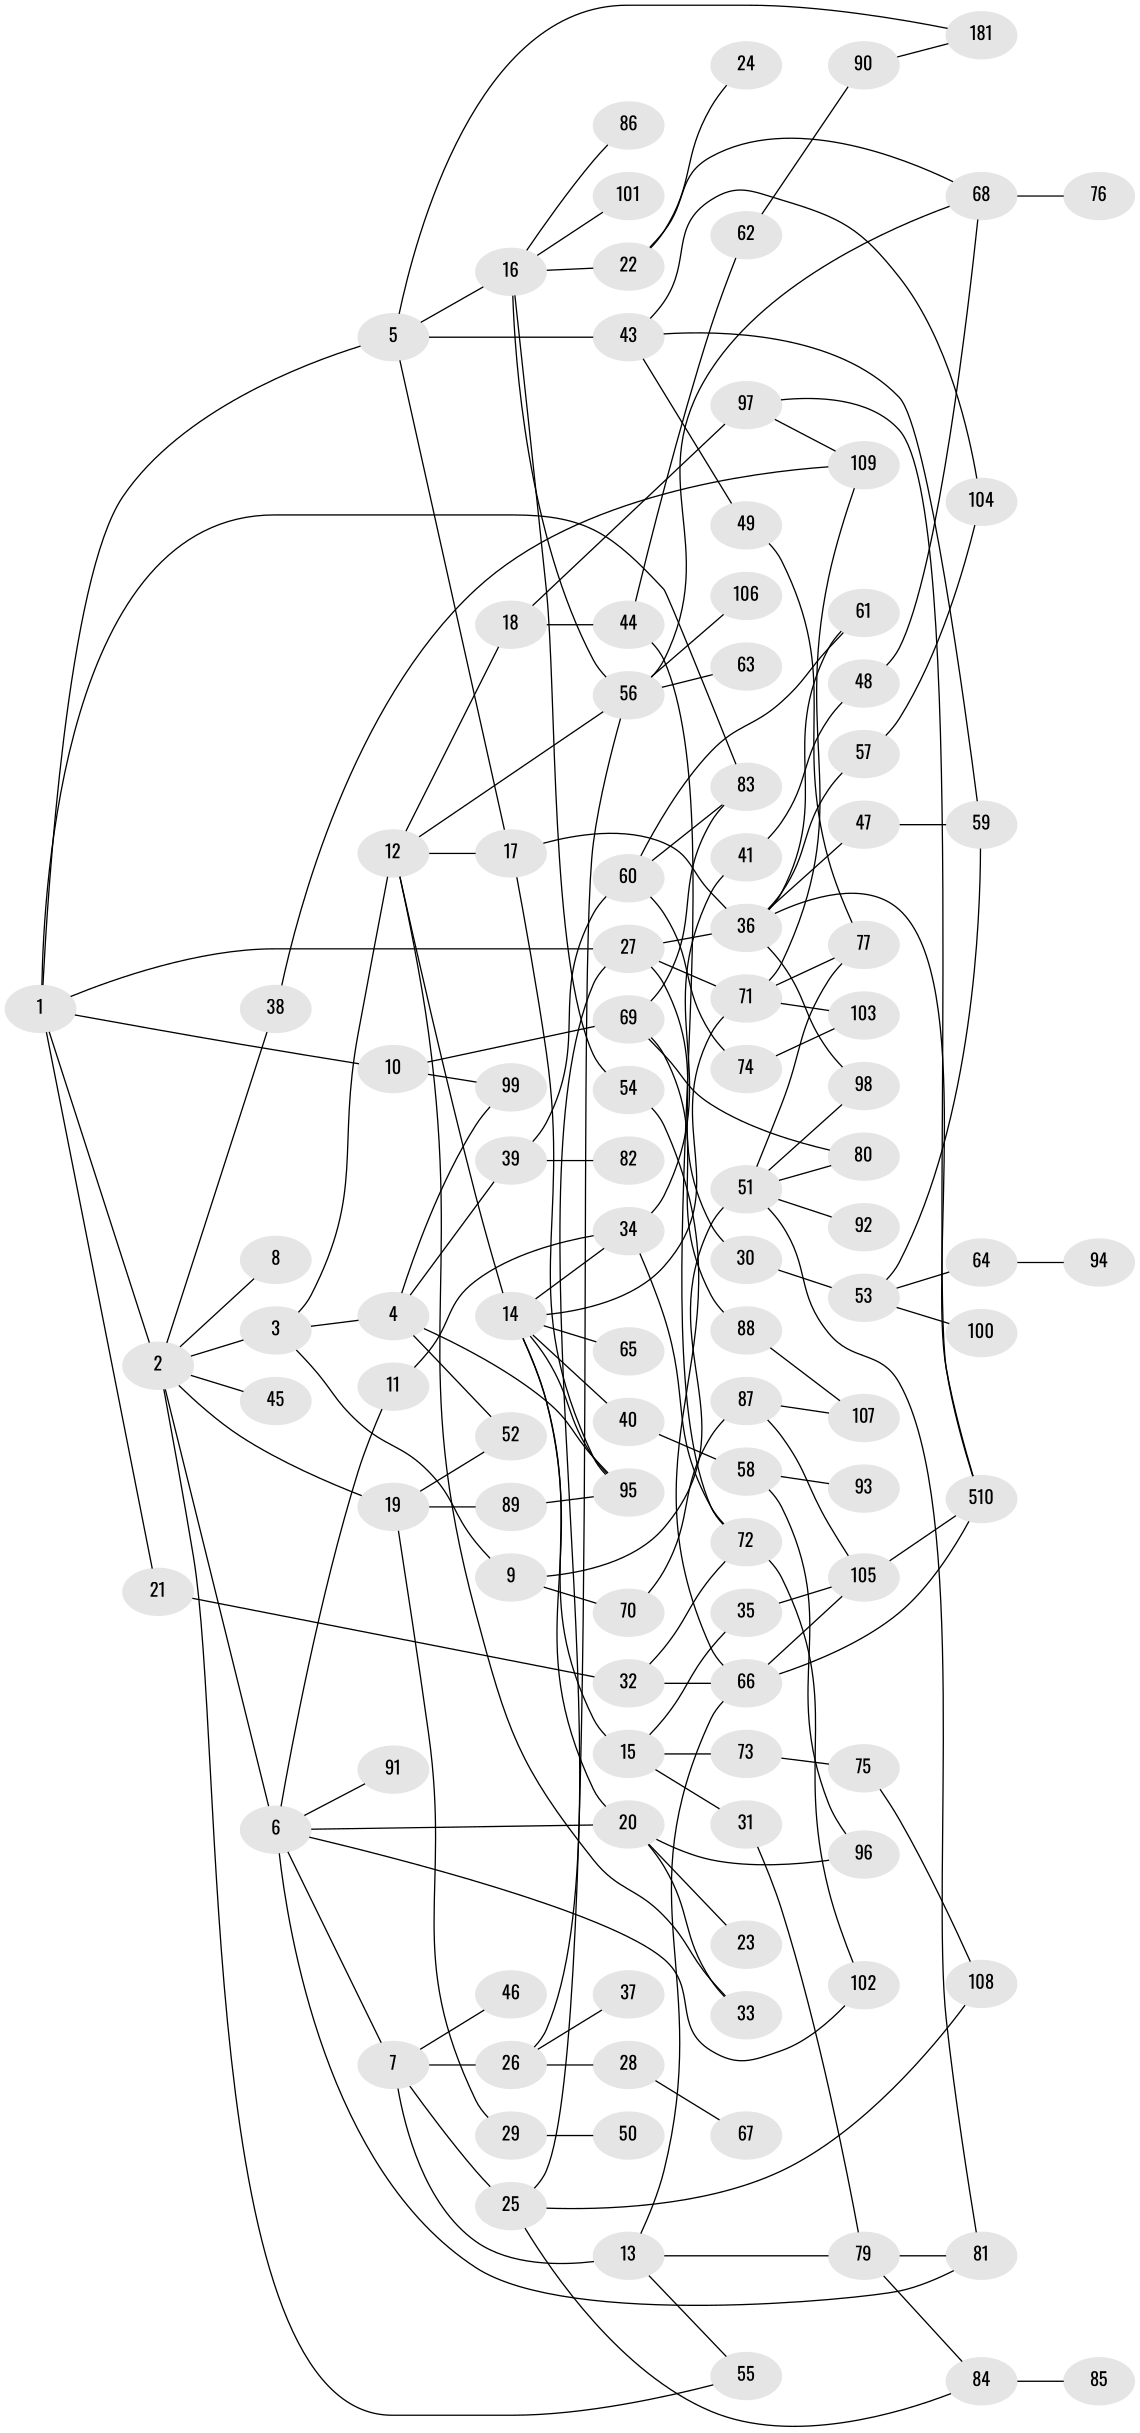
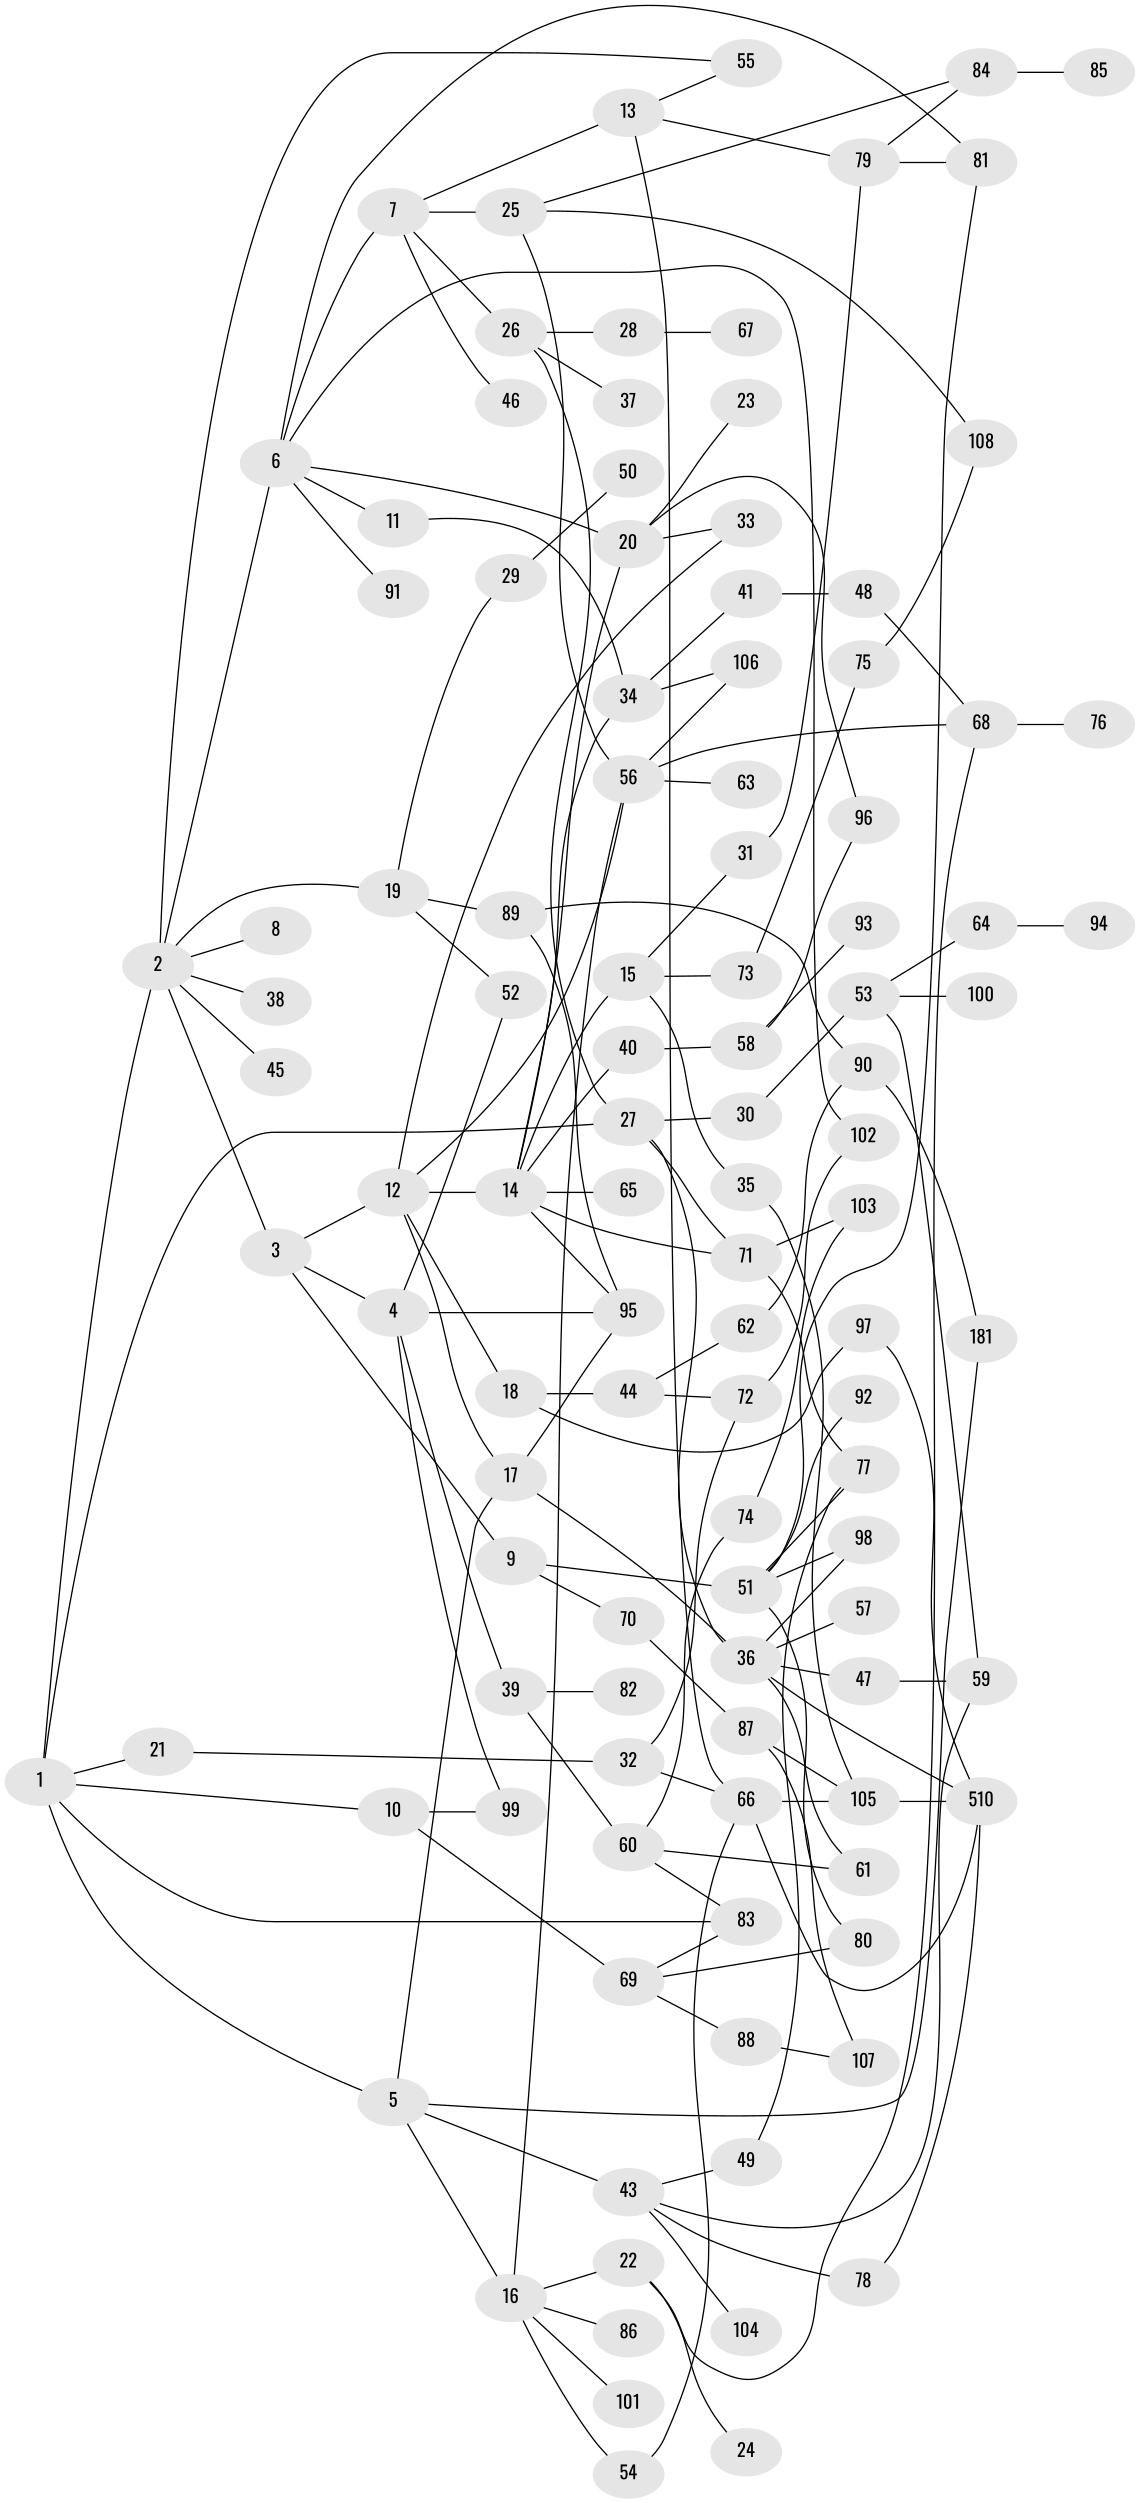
node "109": removed
edge "104" -- "57": removed
edge "89" -- "90": added
edge "34" -- "72": now "34" -- "106"
node "78": added
